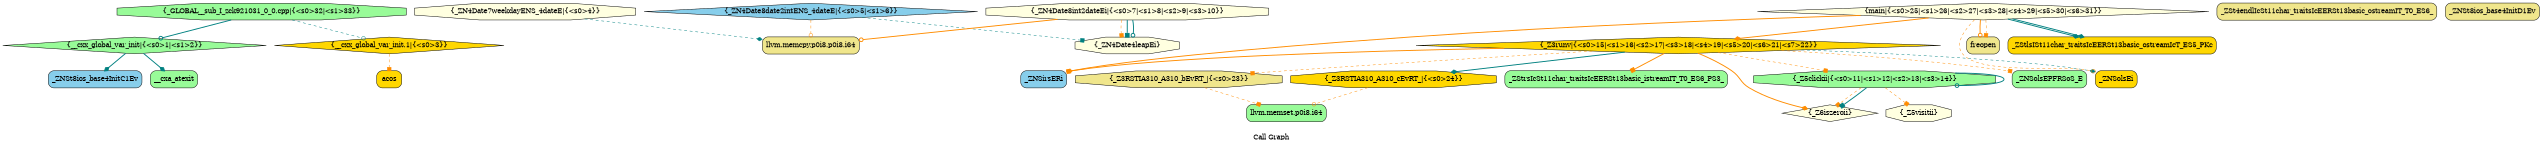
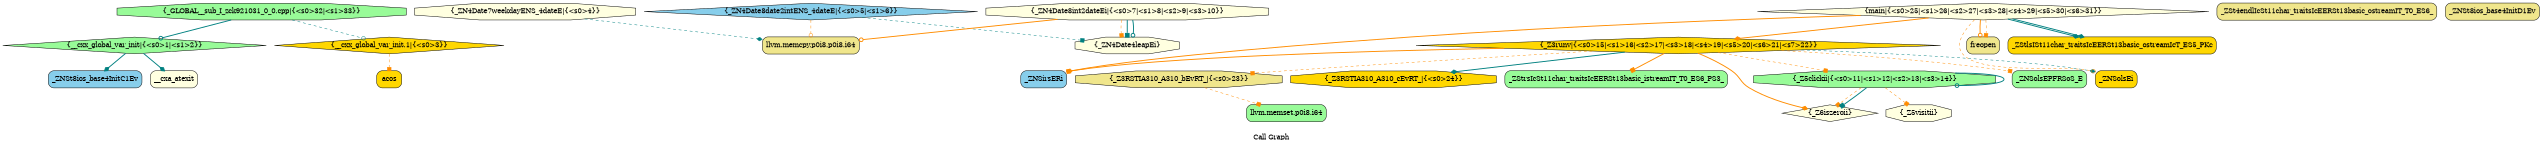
node "__cxa_atexit": fillcolor palegreen -> lightyellow
edge "{_Z3RSTIA310_A310_cEvRT_|{<s0>24}}" -> "llvm.memset.p0i8.i64": removed
